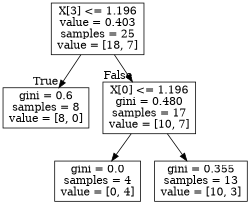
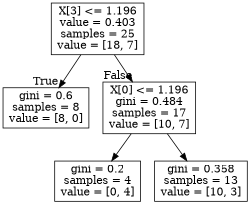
node "X[0] <= 1.196 gini = 0.480 samples = 17 value = [10, 7]": label "X[0] <= 1.196 gini = 0.480 samples = 17 value = [10, 7]" -> "X[0] <= 1.196 gini = 0.484 samples = 17 value = [10, 7]"
node "gini = 0.0 samples = 4 value = [0, 4]": label "gini = 0.0 samples = 4 value = [0, 4]" -> "gini = 0.2 samples = 4 value = [0, 4]"
node "gini = 0.355 samples = 13 value = [10, 3]": label "gini = 0.355 samples = 13 value = [10, 3]" -> "gini = 0.358 samples = 13 value = [10, 3]"
